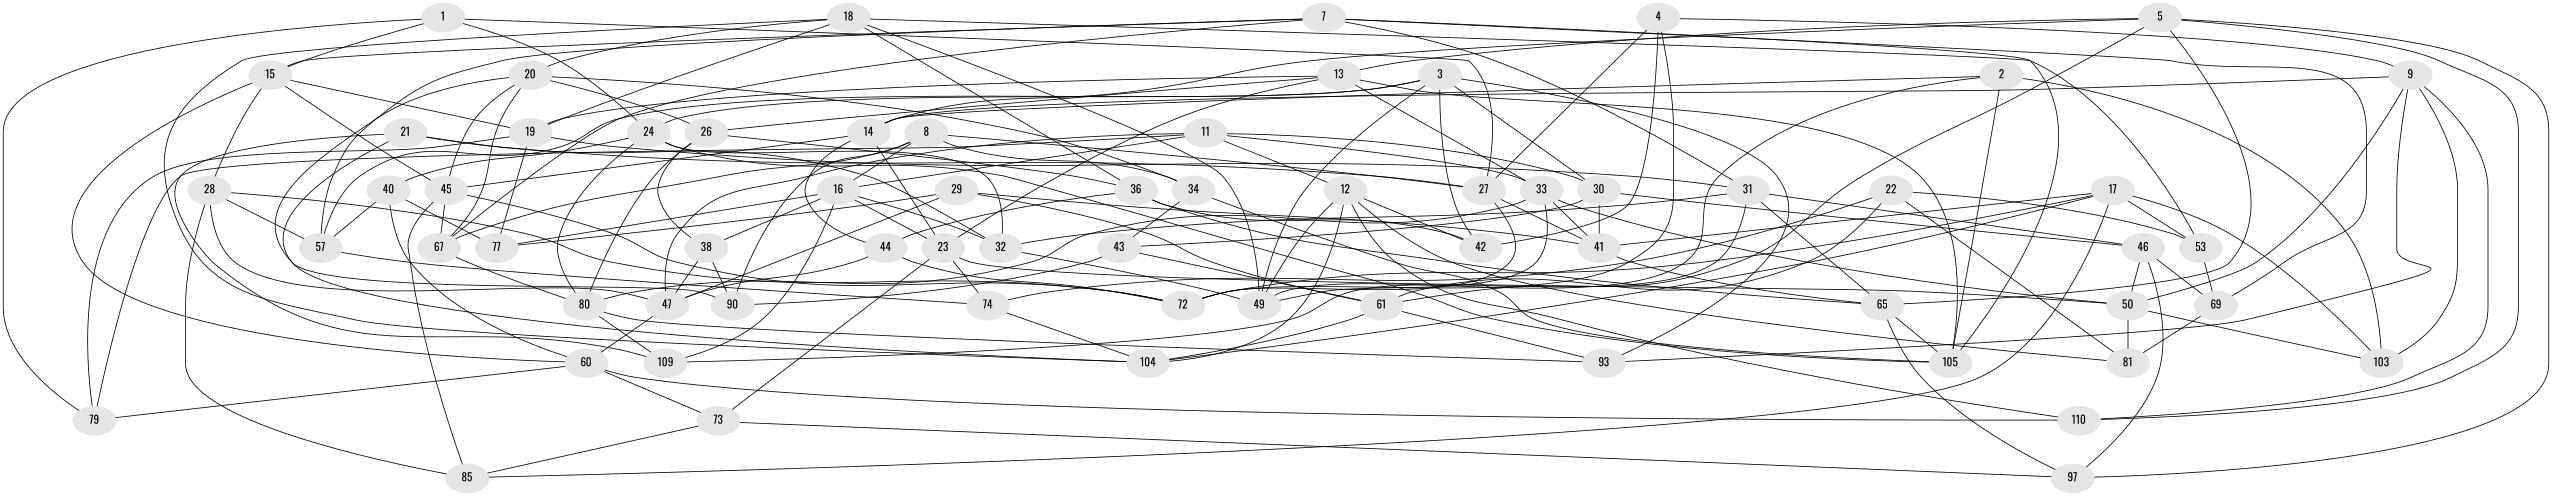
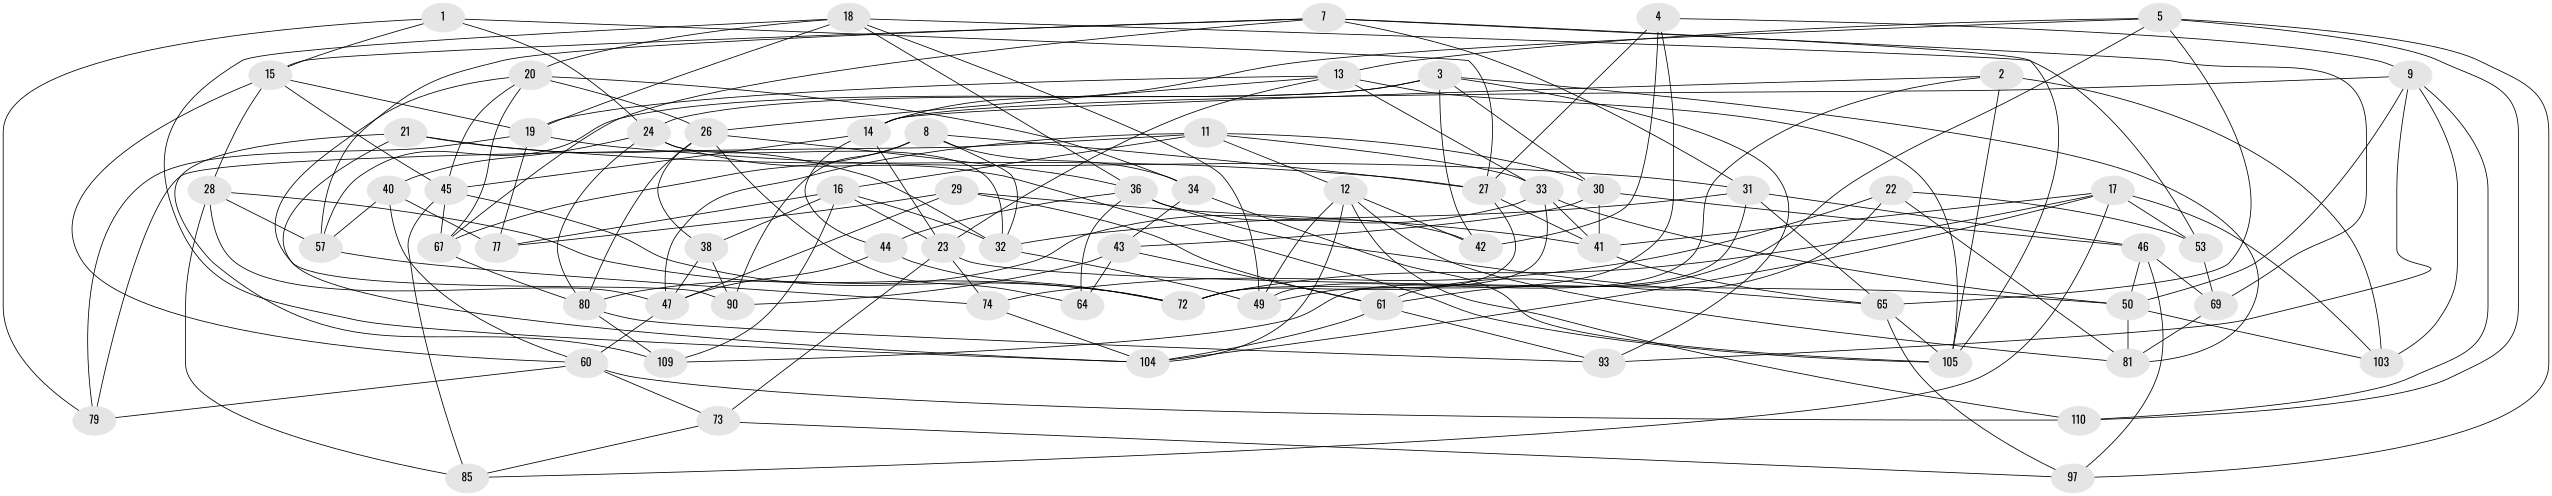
edge "8" -- "16": now "8" -- "32"
edge "3" -- "49": now "3" -- "81"
node "64": added
